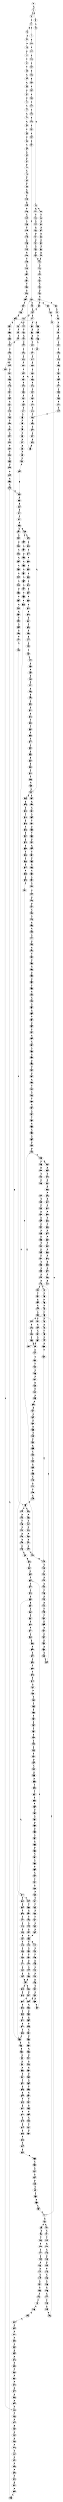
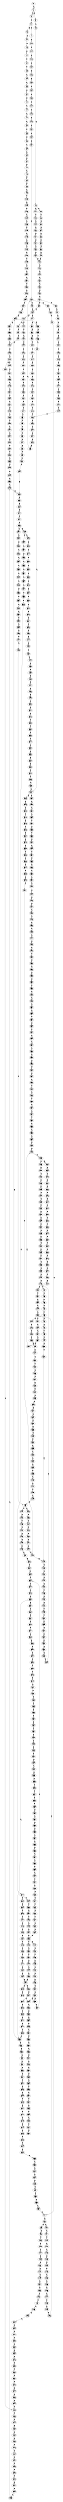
node "S289": added
